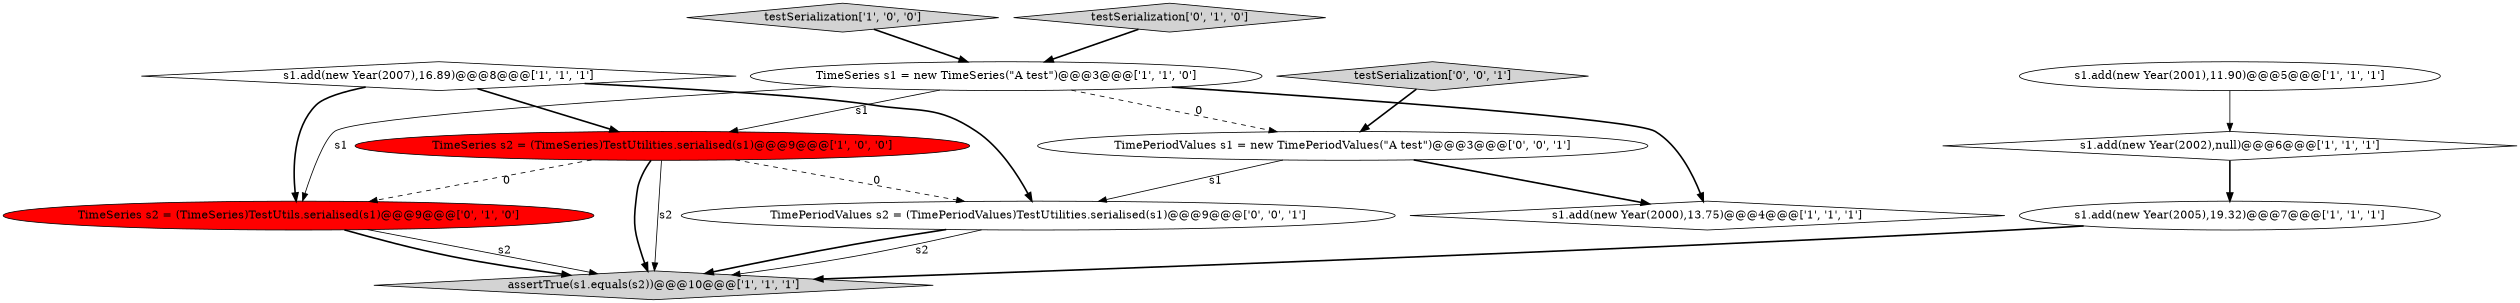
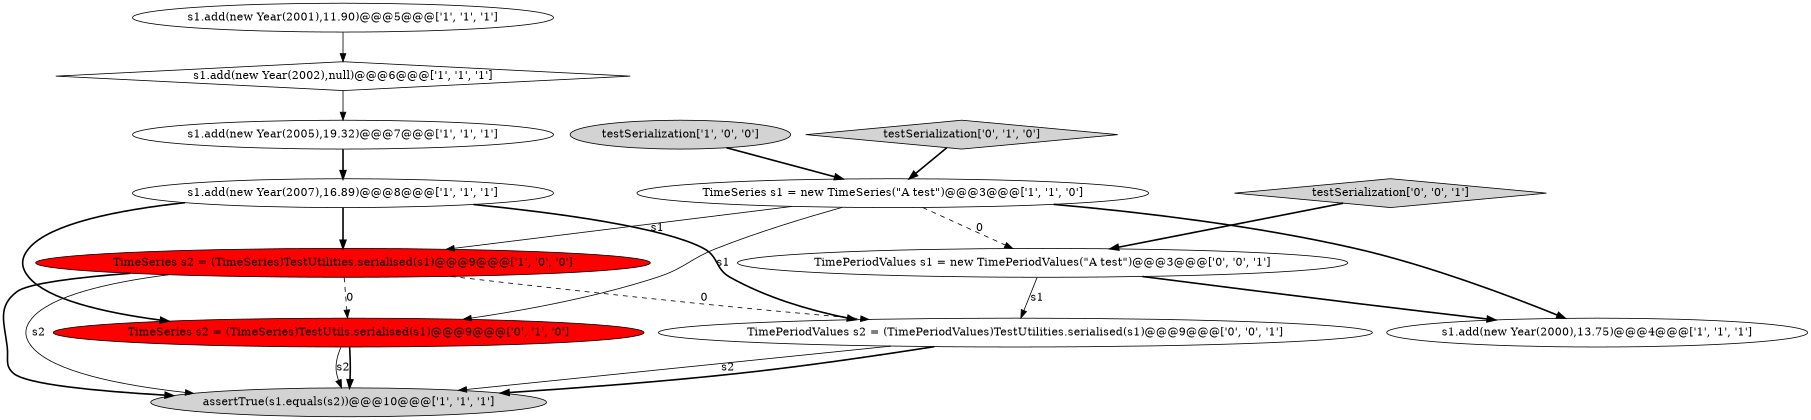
node "testSerialization['1', '0', '0']": shape diamond -> ellipse
node "s1.add(new Year(2007),16.89)@@@8@@@['1', '1', '1']": shape diamond -> ellipse
edge "s1.add(new Year(2002),null)@@@6@@@['1', '1', '1']" -> "s1.add(new Year(2005),19.32)@@@7@@@['1', '1', '1']": style bold -> solid
node "s1.add(new Year(2000),13.75)@@@4@@@['1', '1', '1']": shape diamond -> ellipse
edge "s1.add(new Year(2005),19.32)@@@7@@@['1', '1', '1']" -> "assertTrue(s1.equals(s2))@@@10@@@['1', '1', '1']": now "s1.add(new Year(2005),19.32)@@@7@@@['1', '1', '1']" -> "s1.add(new Year(2007),16.89)@@@8@@@['1', '1', '1']"
node "assertTrue(s1.equals(s2))@@@10@@@['1', '1', '1']": shape diamond -> ellipse
